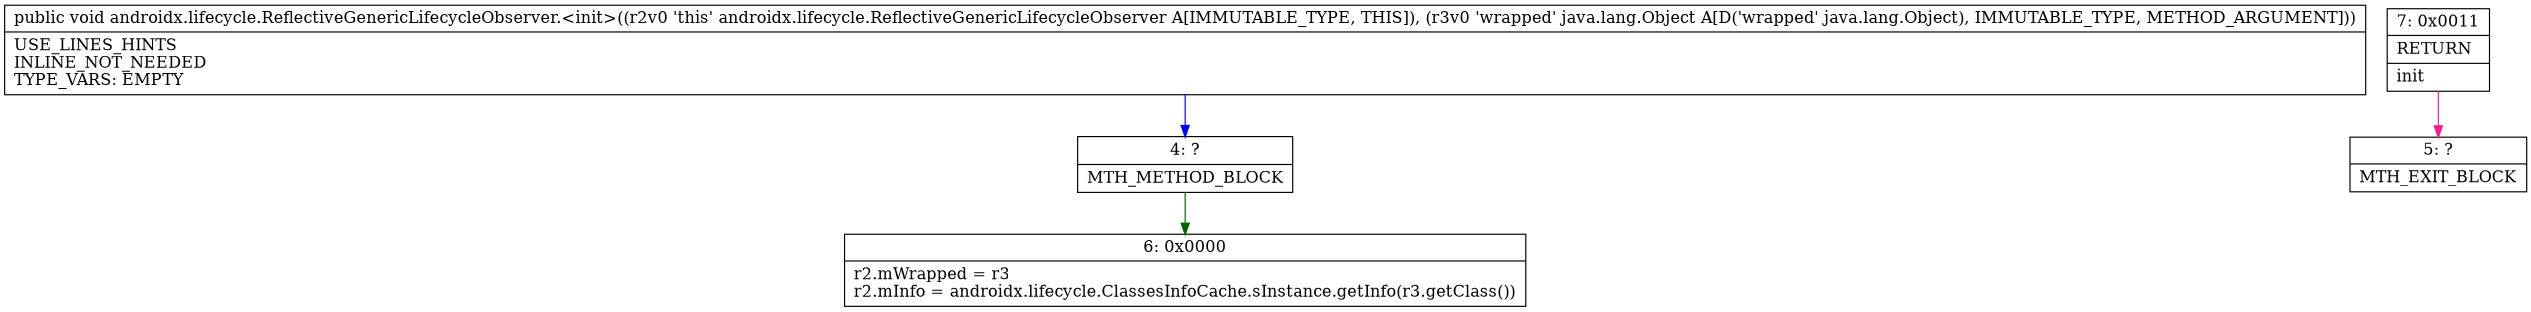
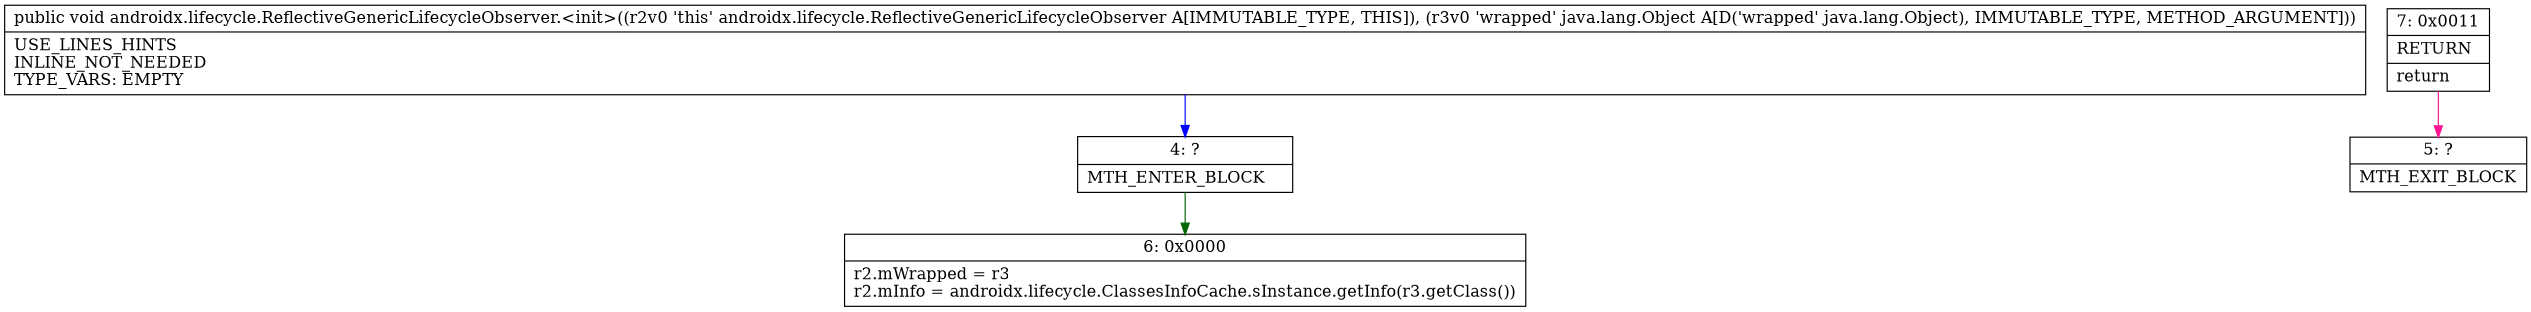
node "7: 0x0011": text "init" -> "return"
node "4: ?": text "MTH_METHOD_BLOCK" -> "MTH_ENTER_BLOCK"
